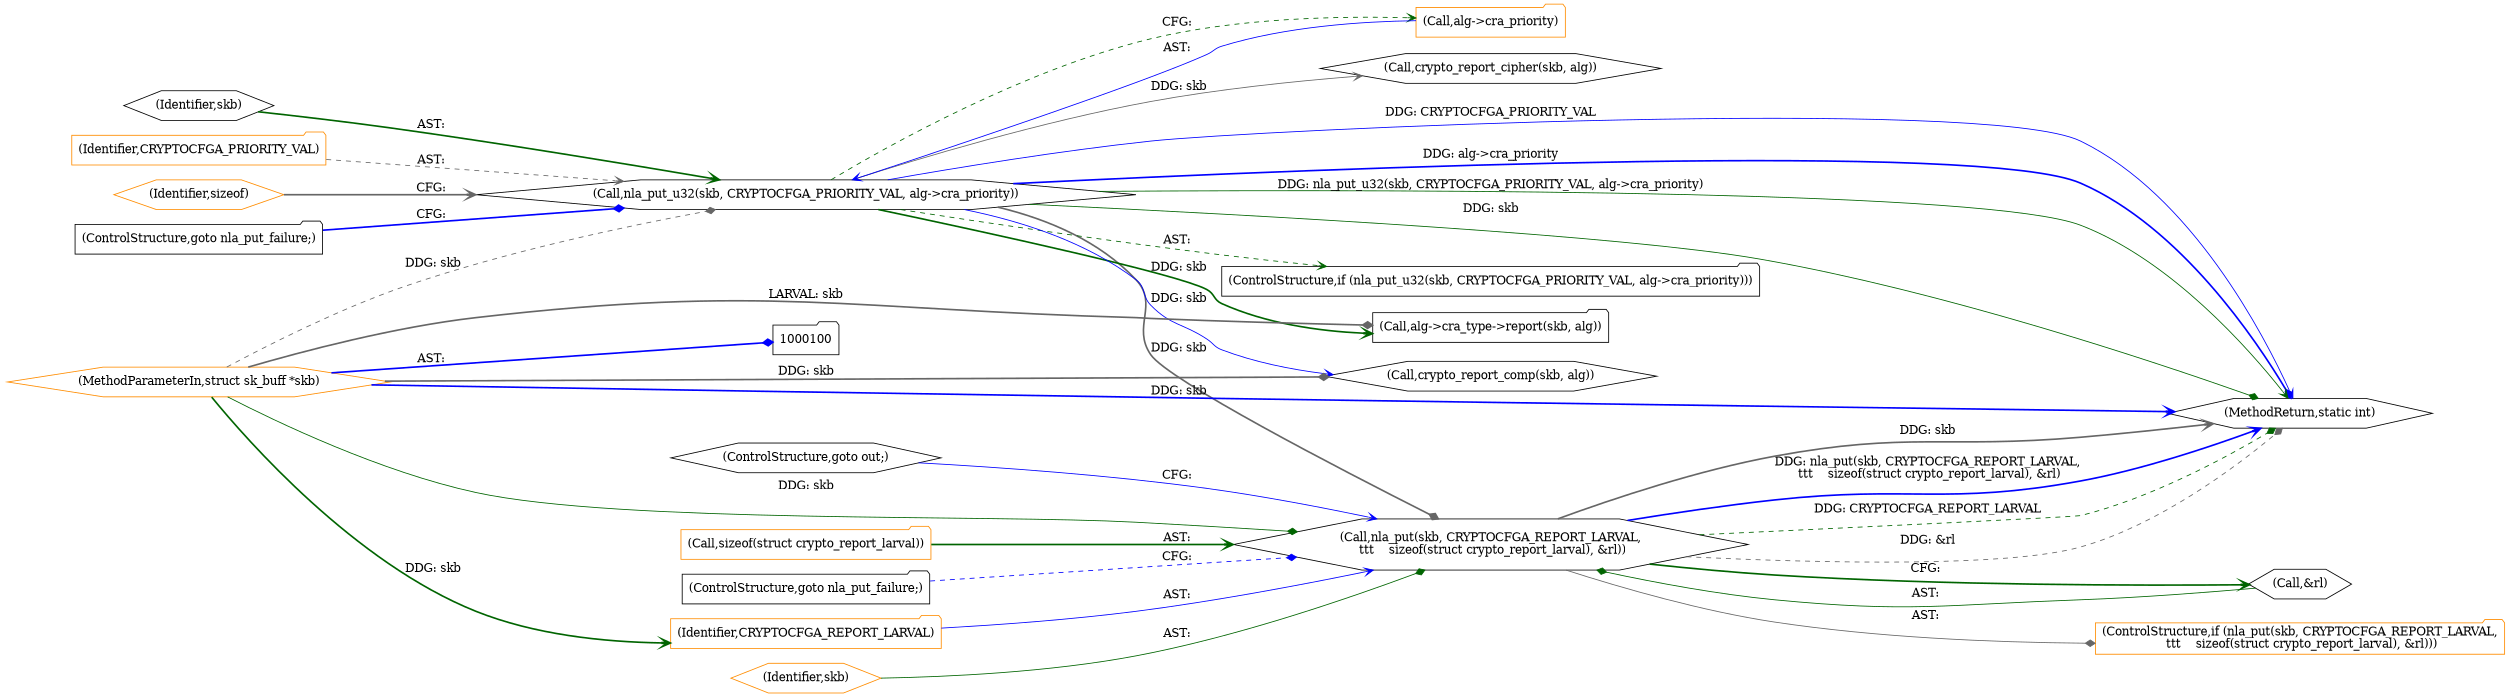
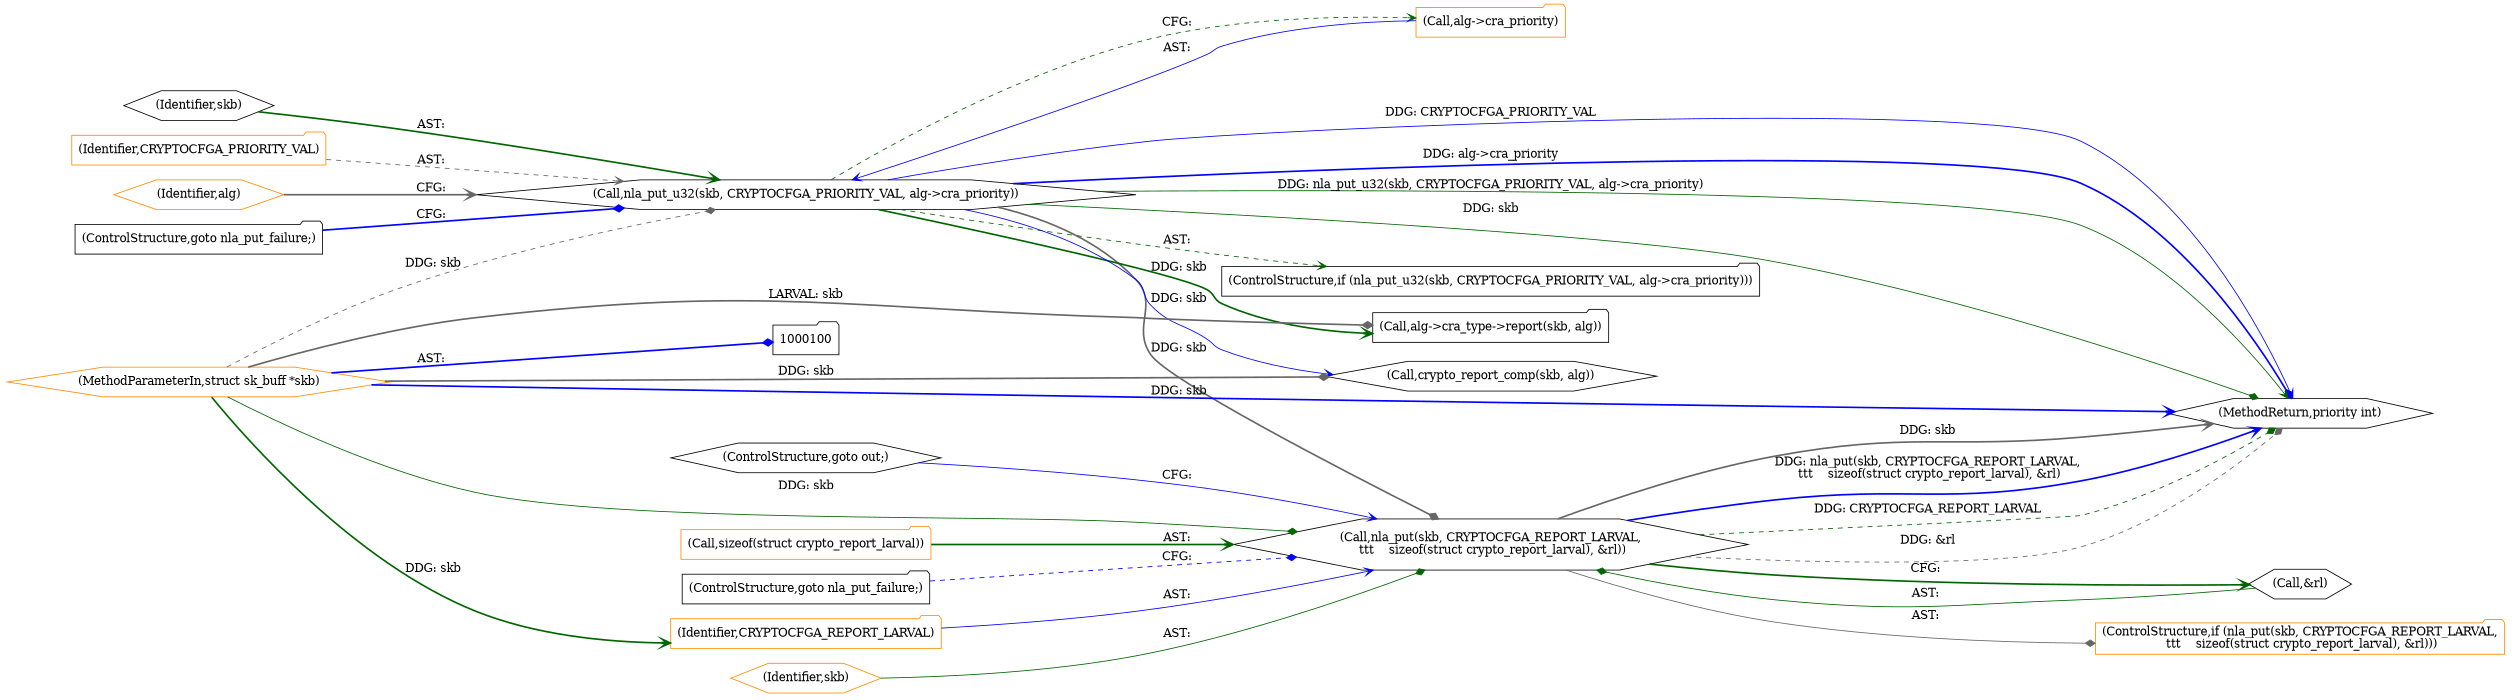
node "(Call,crypto_report_cipher(skb, alg))": removed
node "(Identifier,sizeof)": label "(Identifier,sizeof)" -> "(Identifier,alg)"
node "(MethodReturn,static int)": label "(MethodReturn,static int)" -> "(MethodReturn,priority int)"
